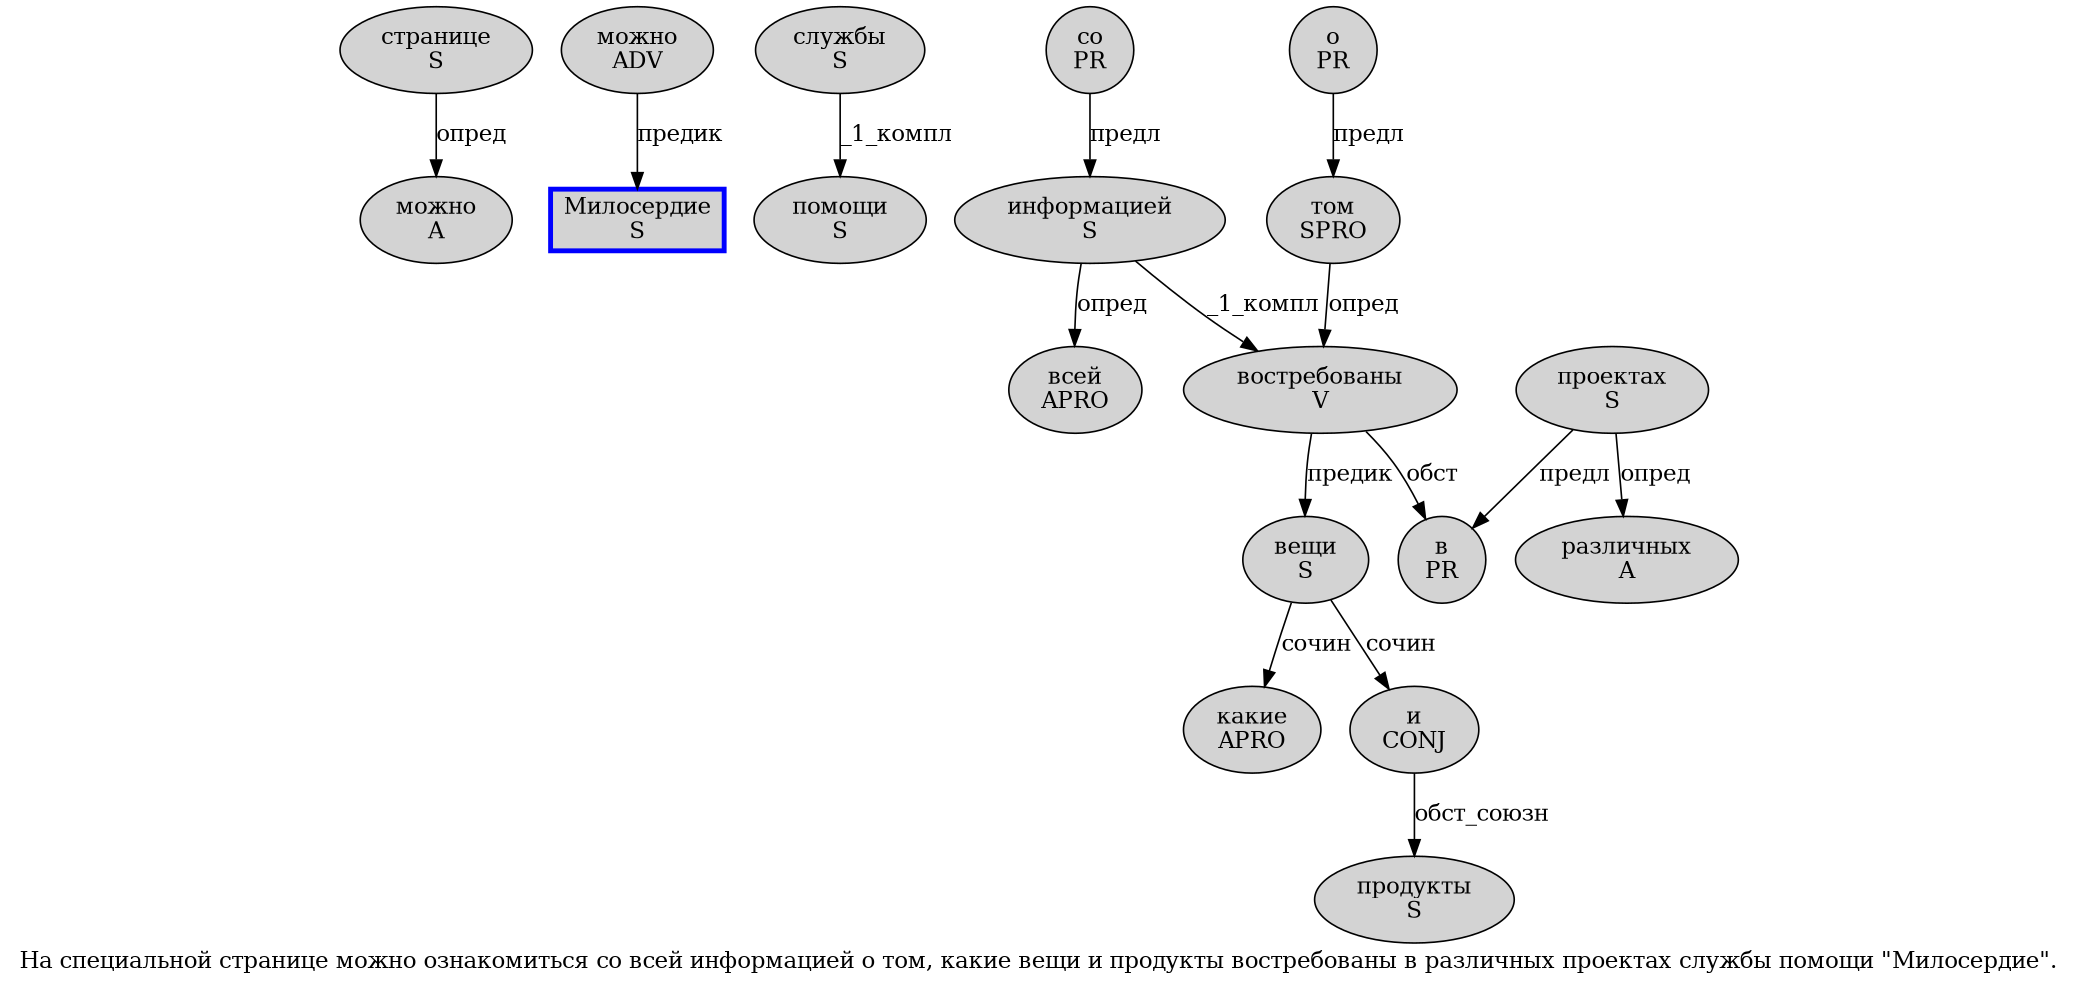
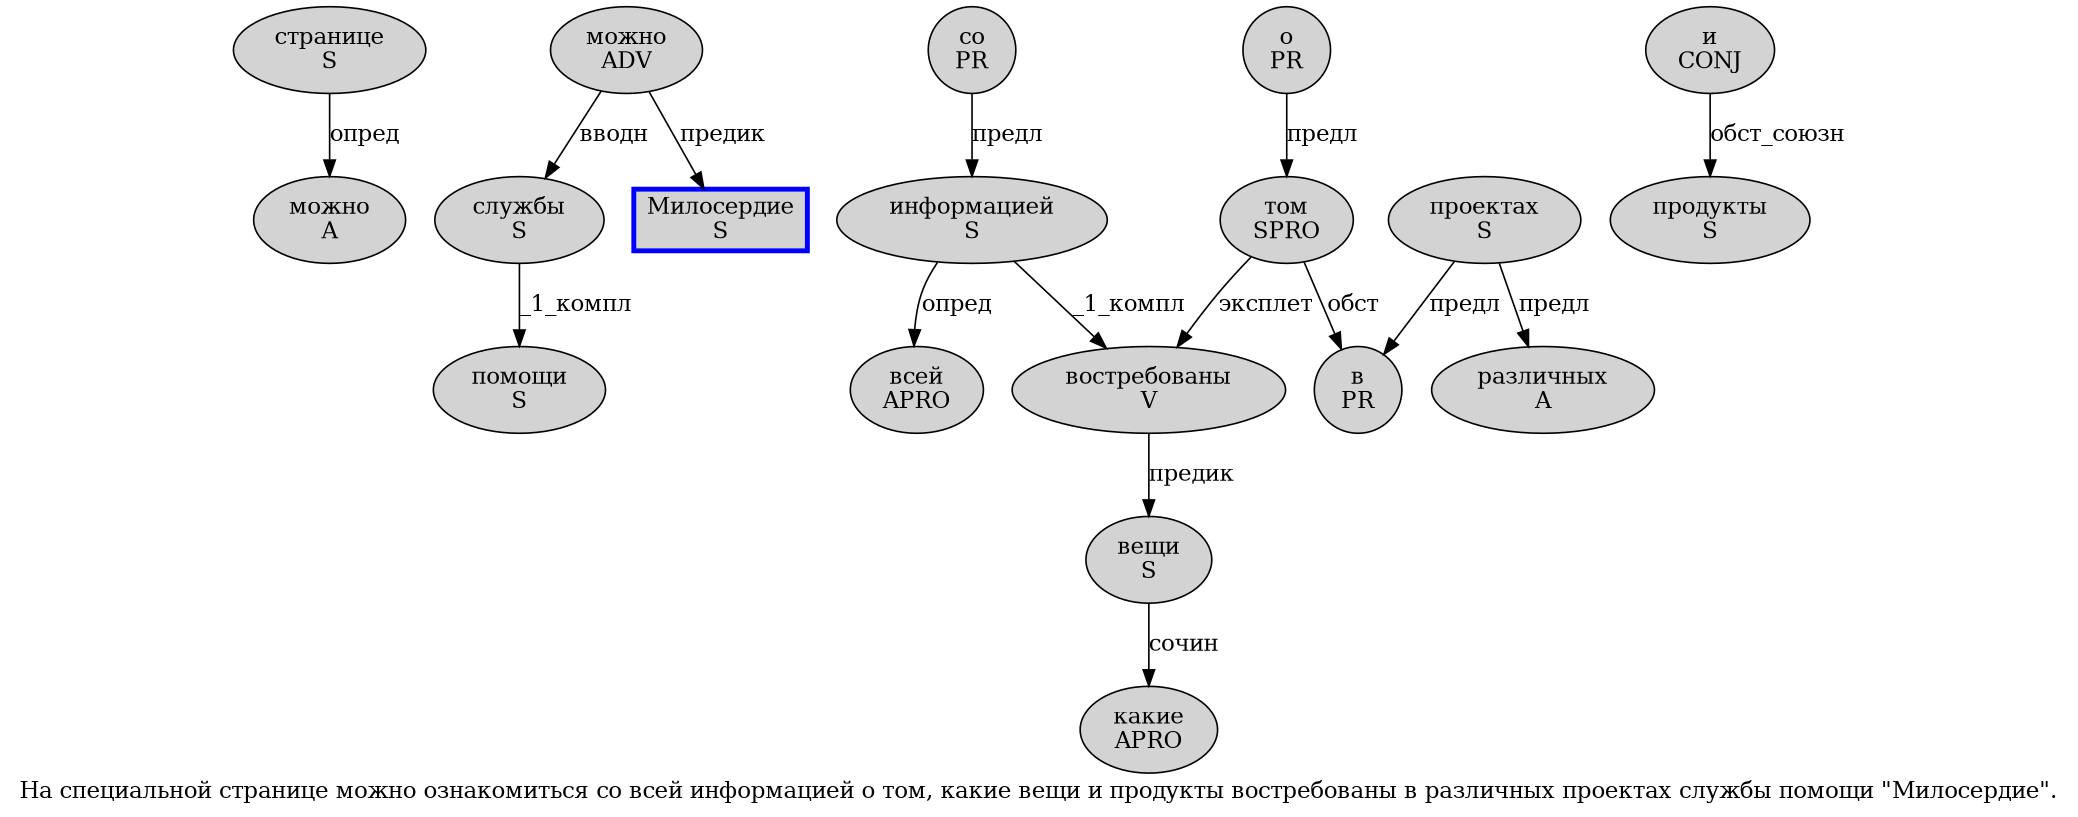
edge "можно ADV" -> "службы S": added, label "вводн"
edge "том SPRO" -> "востребованы V": label "опред" -> "эксплет"
edge "востребованы V" -> "в PR": now "том SPRO" -> "в PR"
edge "проектах S" -> "различных A": label "опред" -> "предл"
edge "вещи S" -> "и CONJ": removed, label "сочин"
